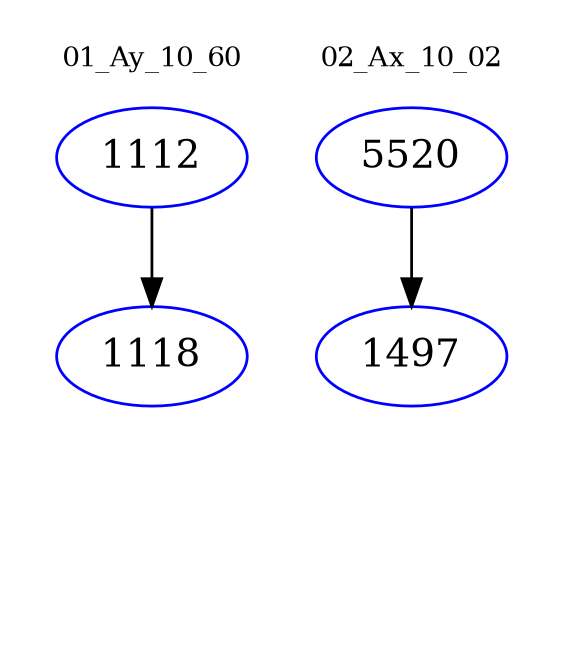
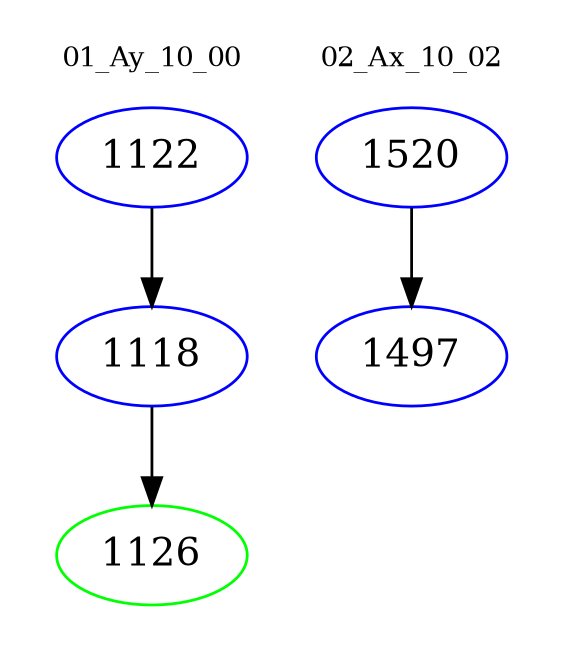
cluster "01_Ay_10_60": label "01_Ay_10_60" -> "01_Ay_10_00"
node "1112": label "1112" -> "1122"
node "5520": label "5520" -> "1520"
node "1126": added
